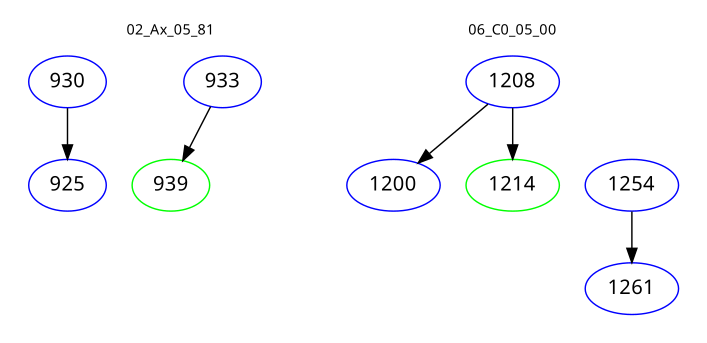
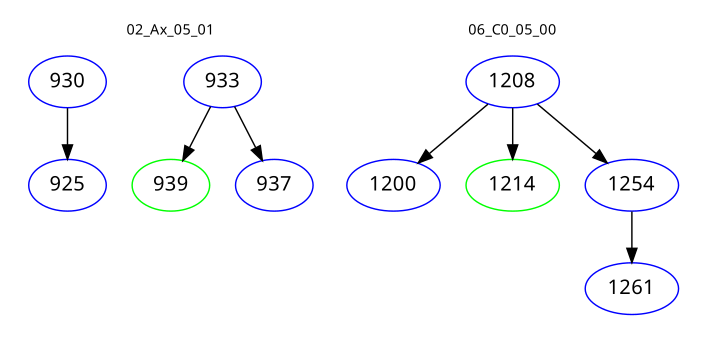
cluster "02_Ax_05_81": label "02_Ax_05_81" -> "02_Ax_05_01"
edge "1208" -> "1254": added
node "937": added
